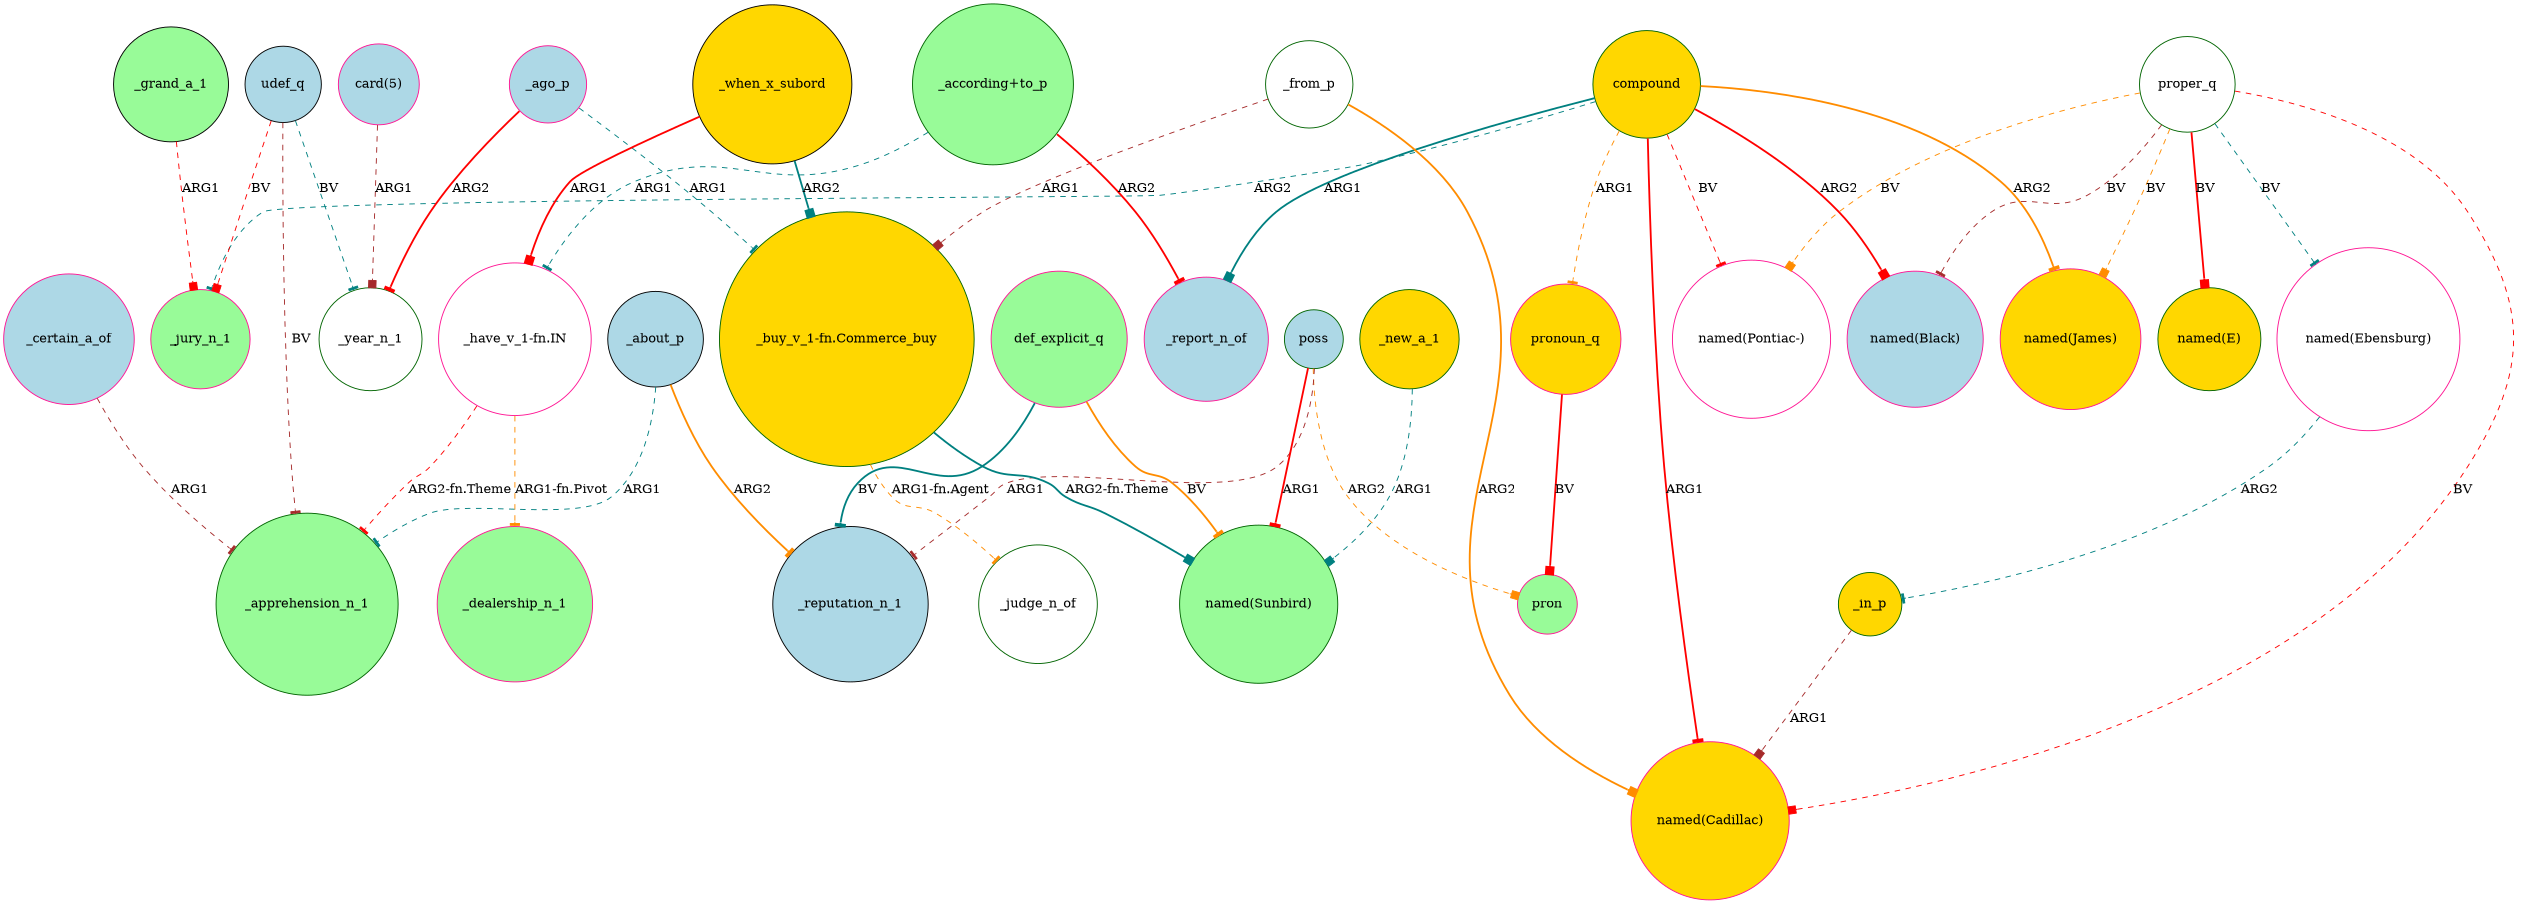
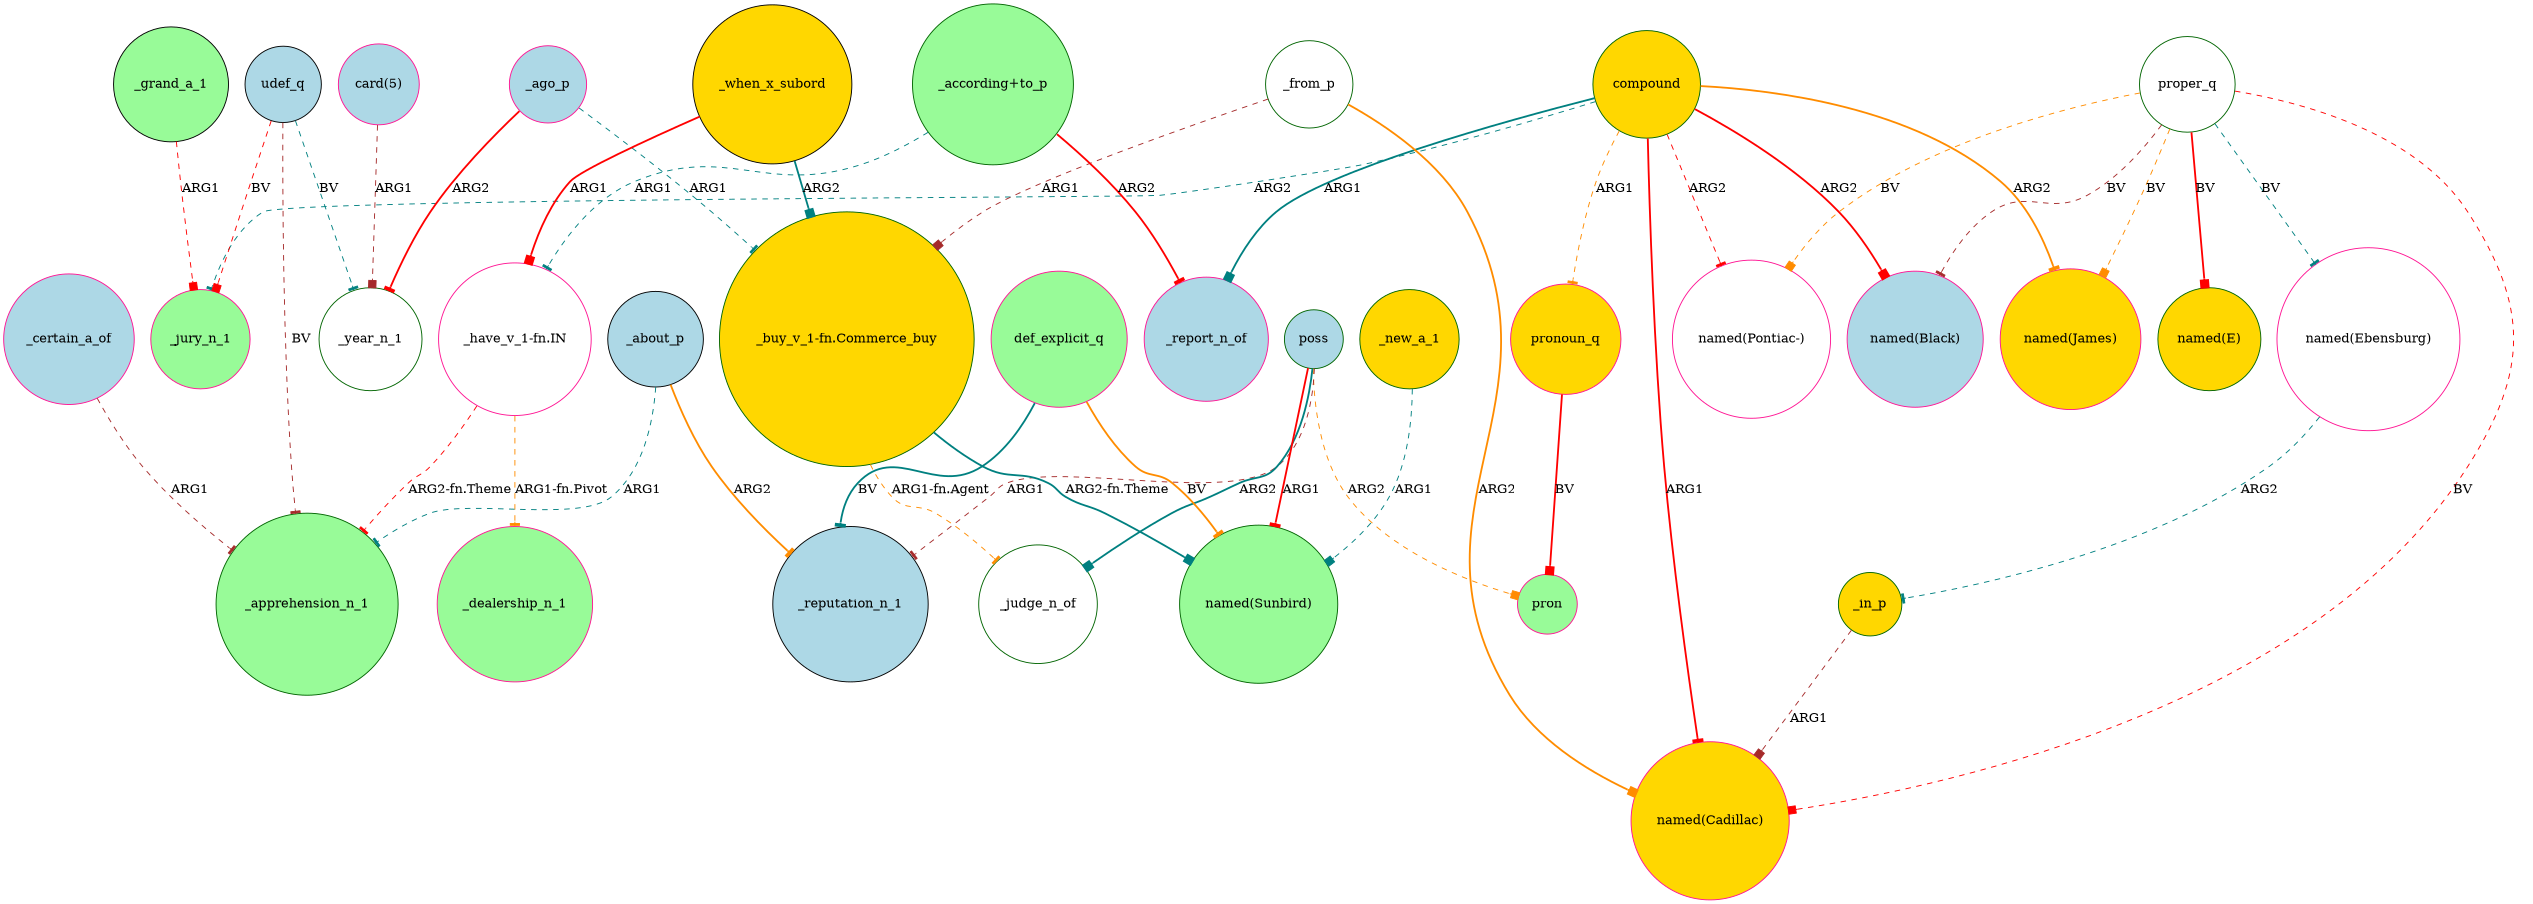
edge "compound" -> "named(Pontiac-)": label "BV" -> "ARG2"
edge "poss" -> "_judge_n_of": added, label "ARG2"
